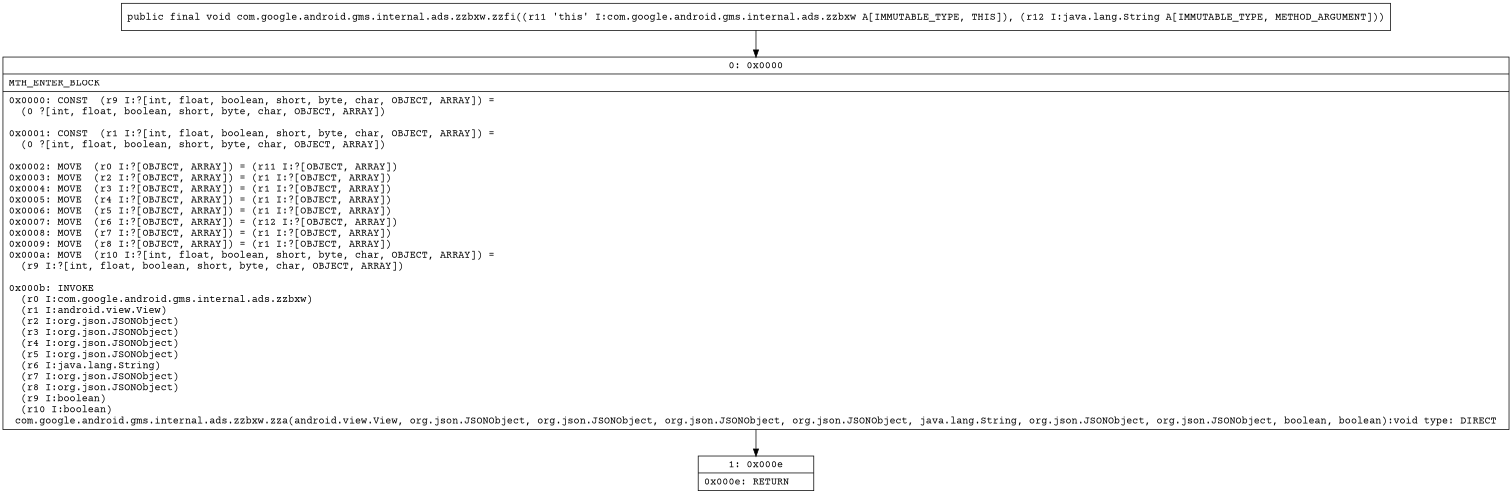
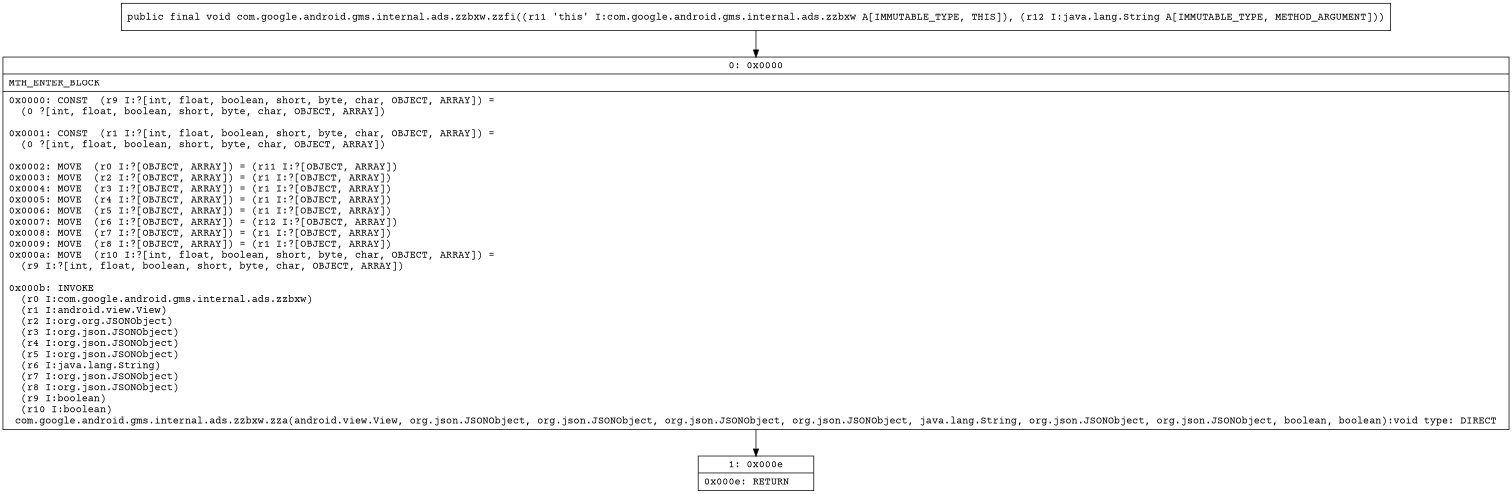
node "0: 0x0000": text "(r2 I:org.json.JSONObject)" -> "(r2 I:org.org.JSONObject)"
